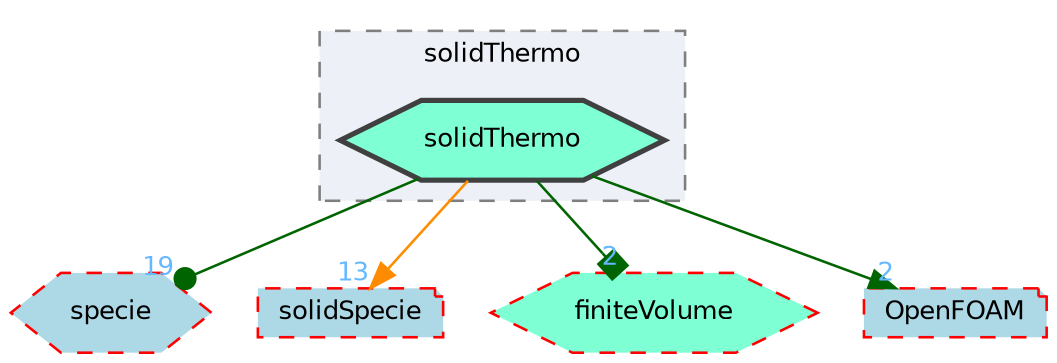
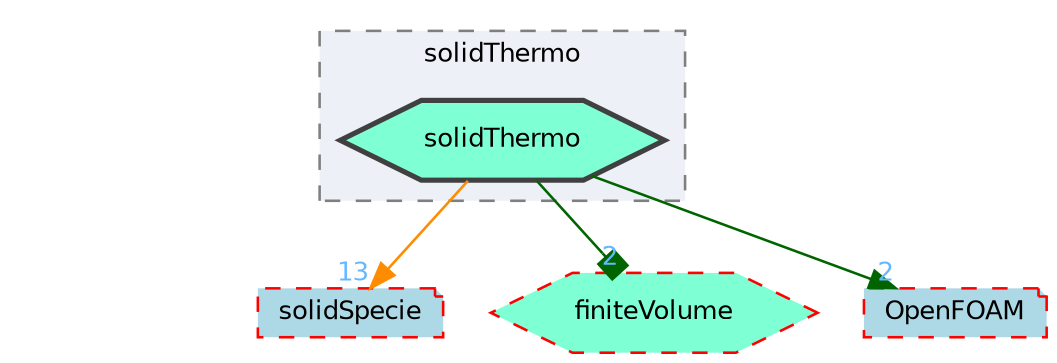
node "specie": removed
